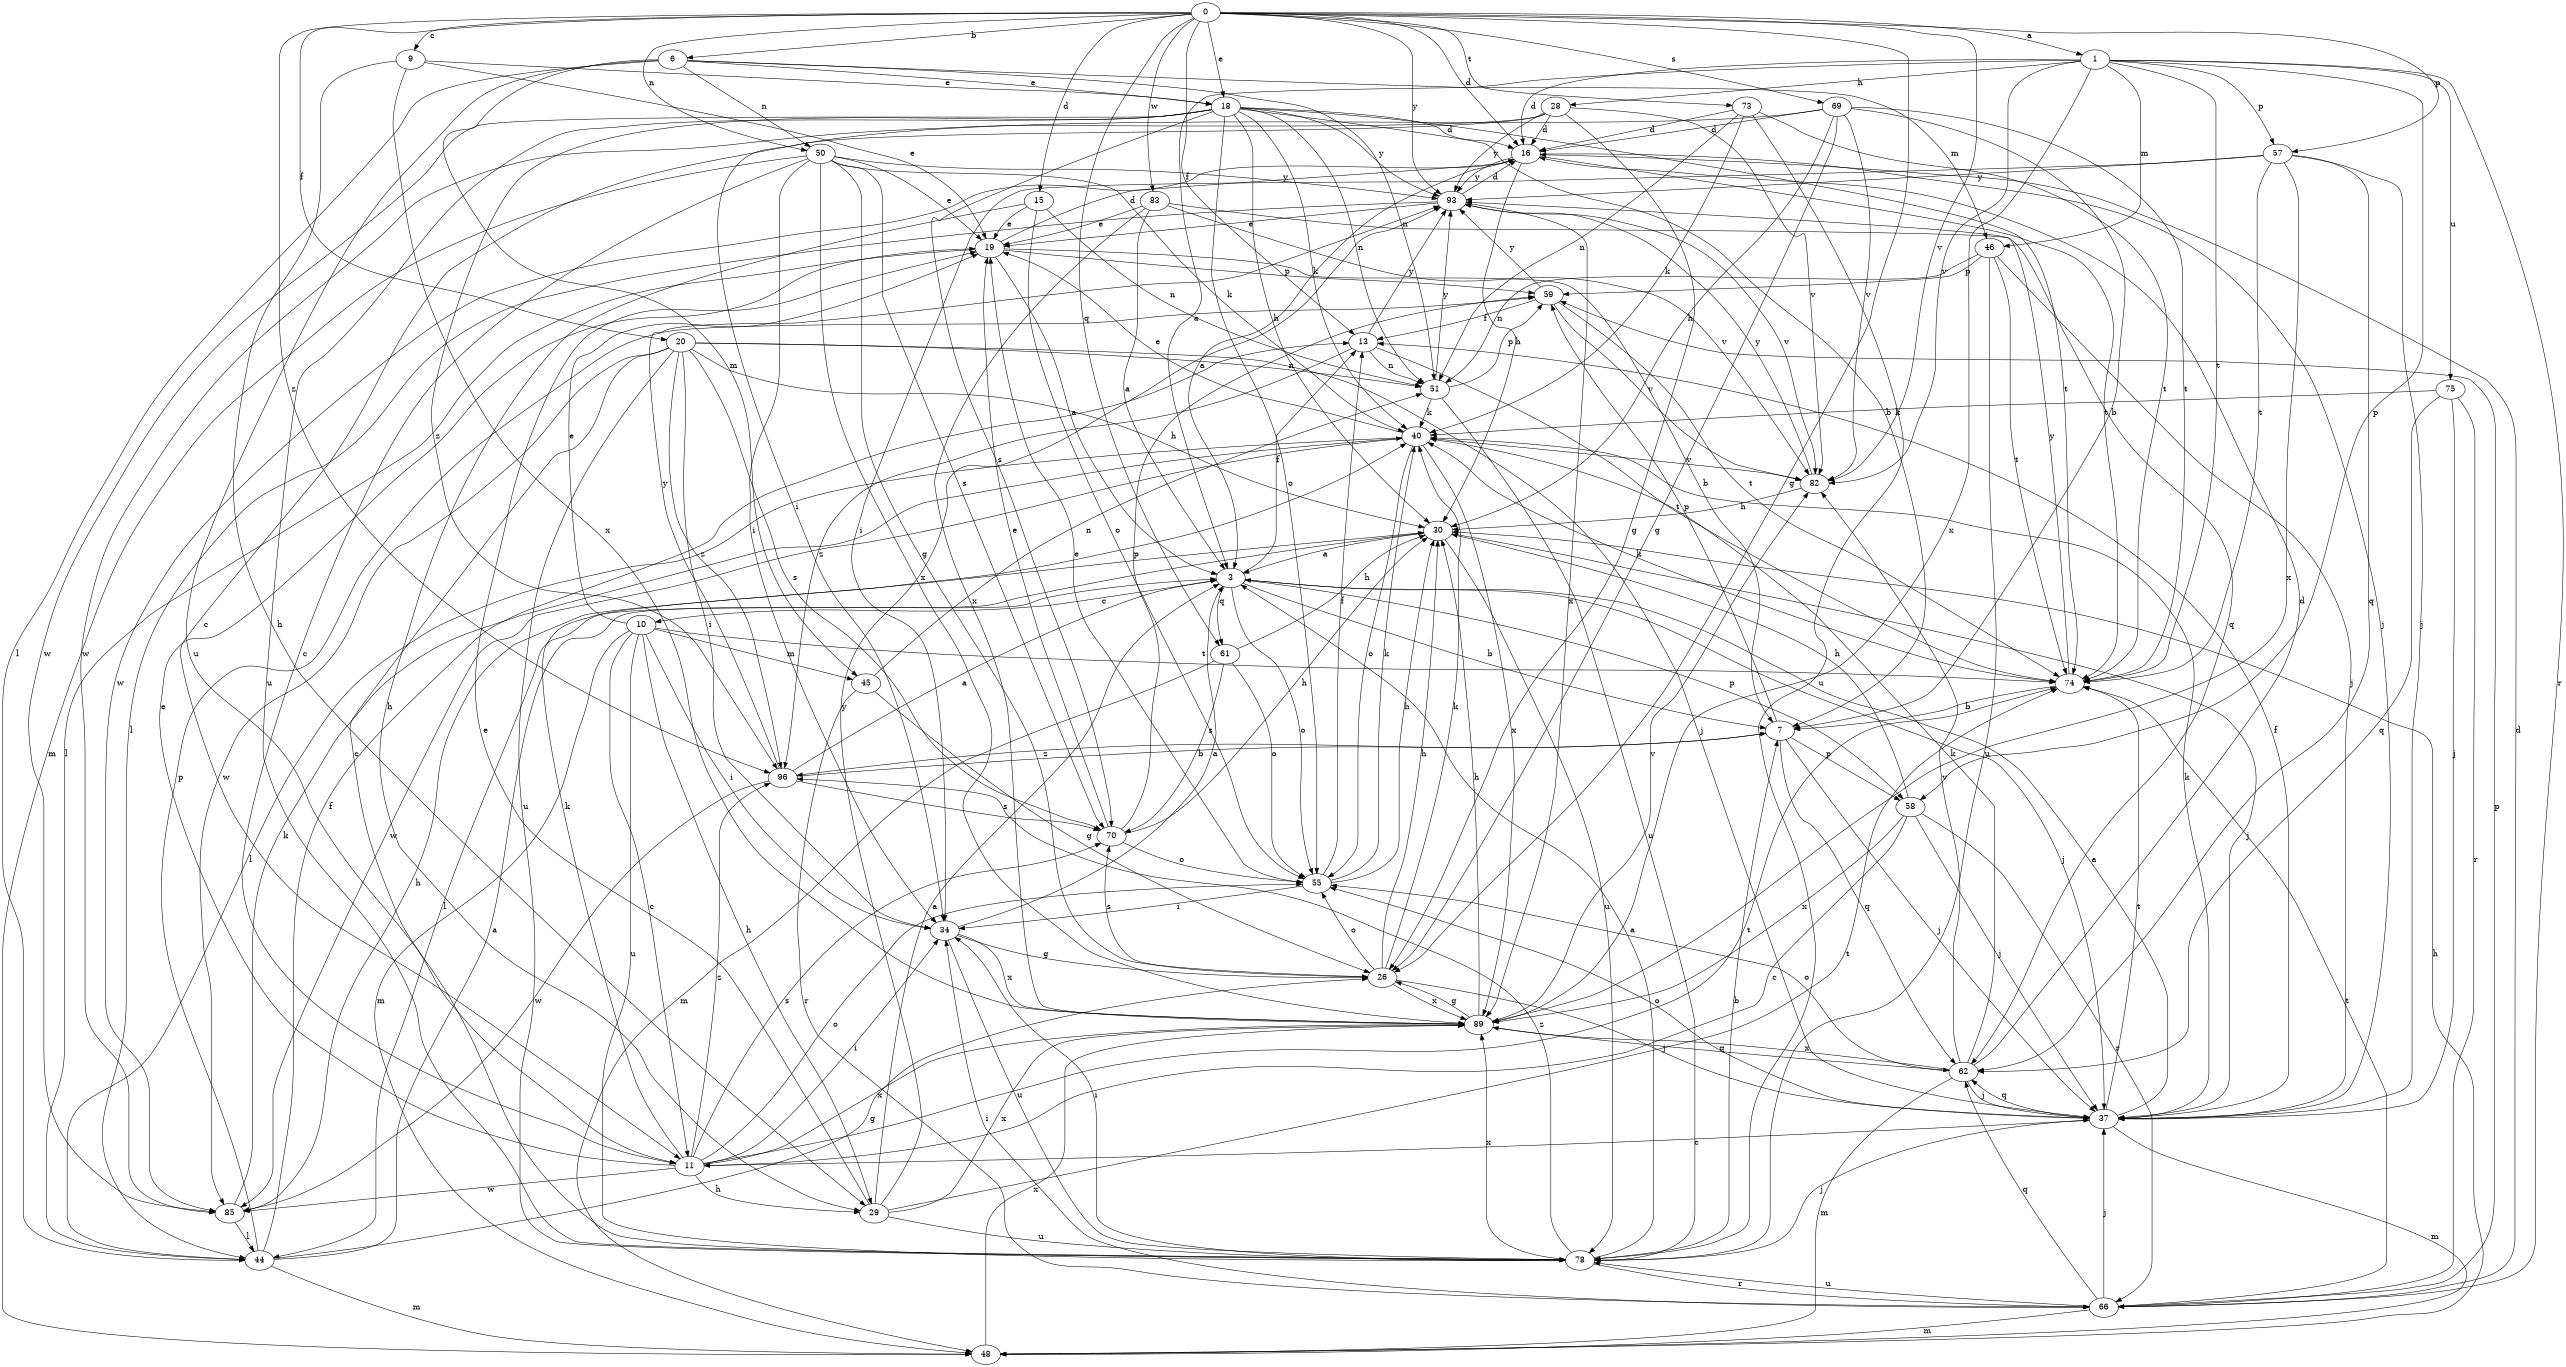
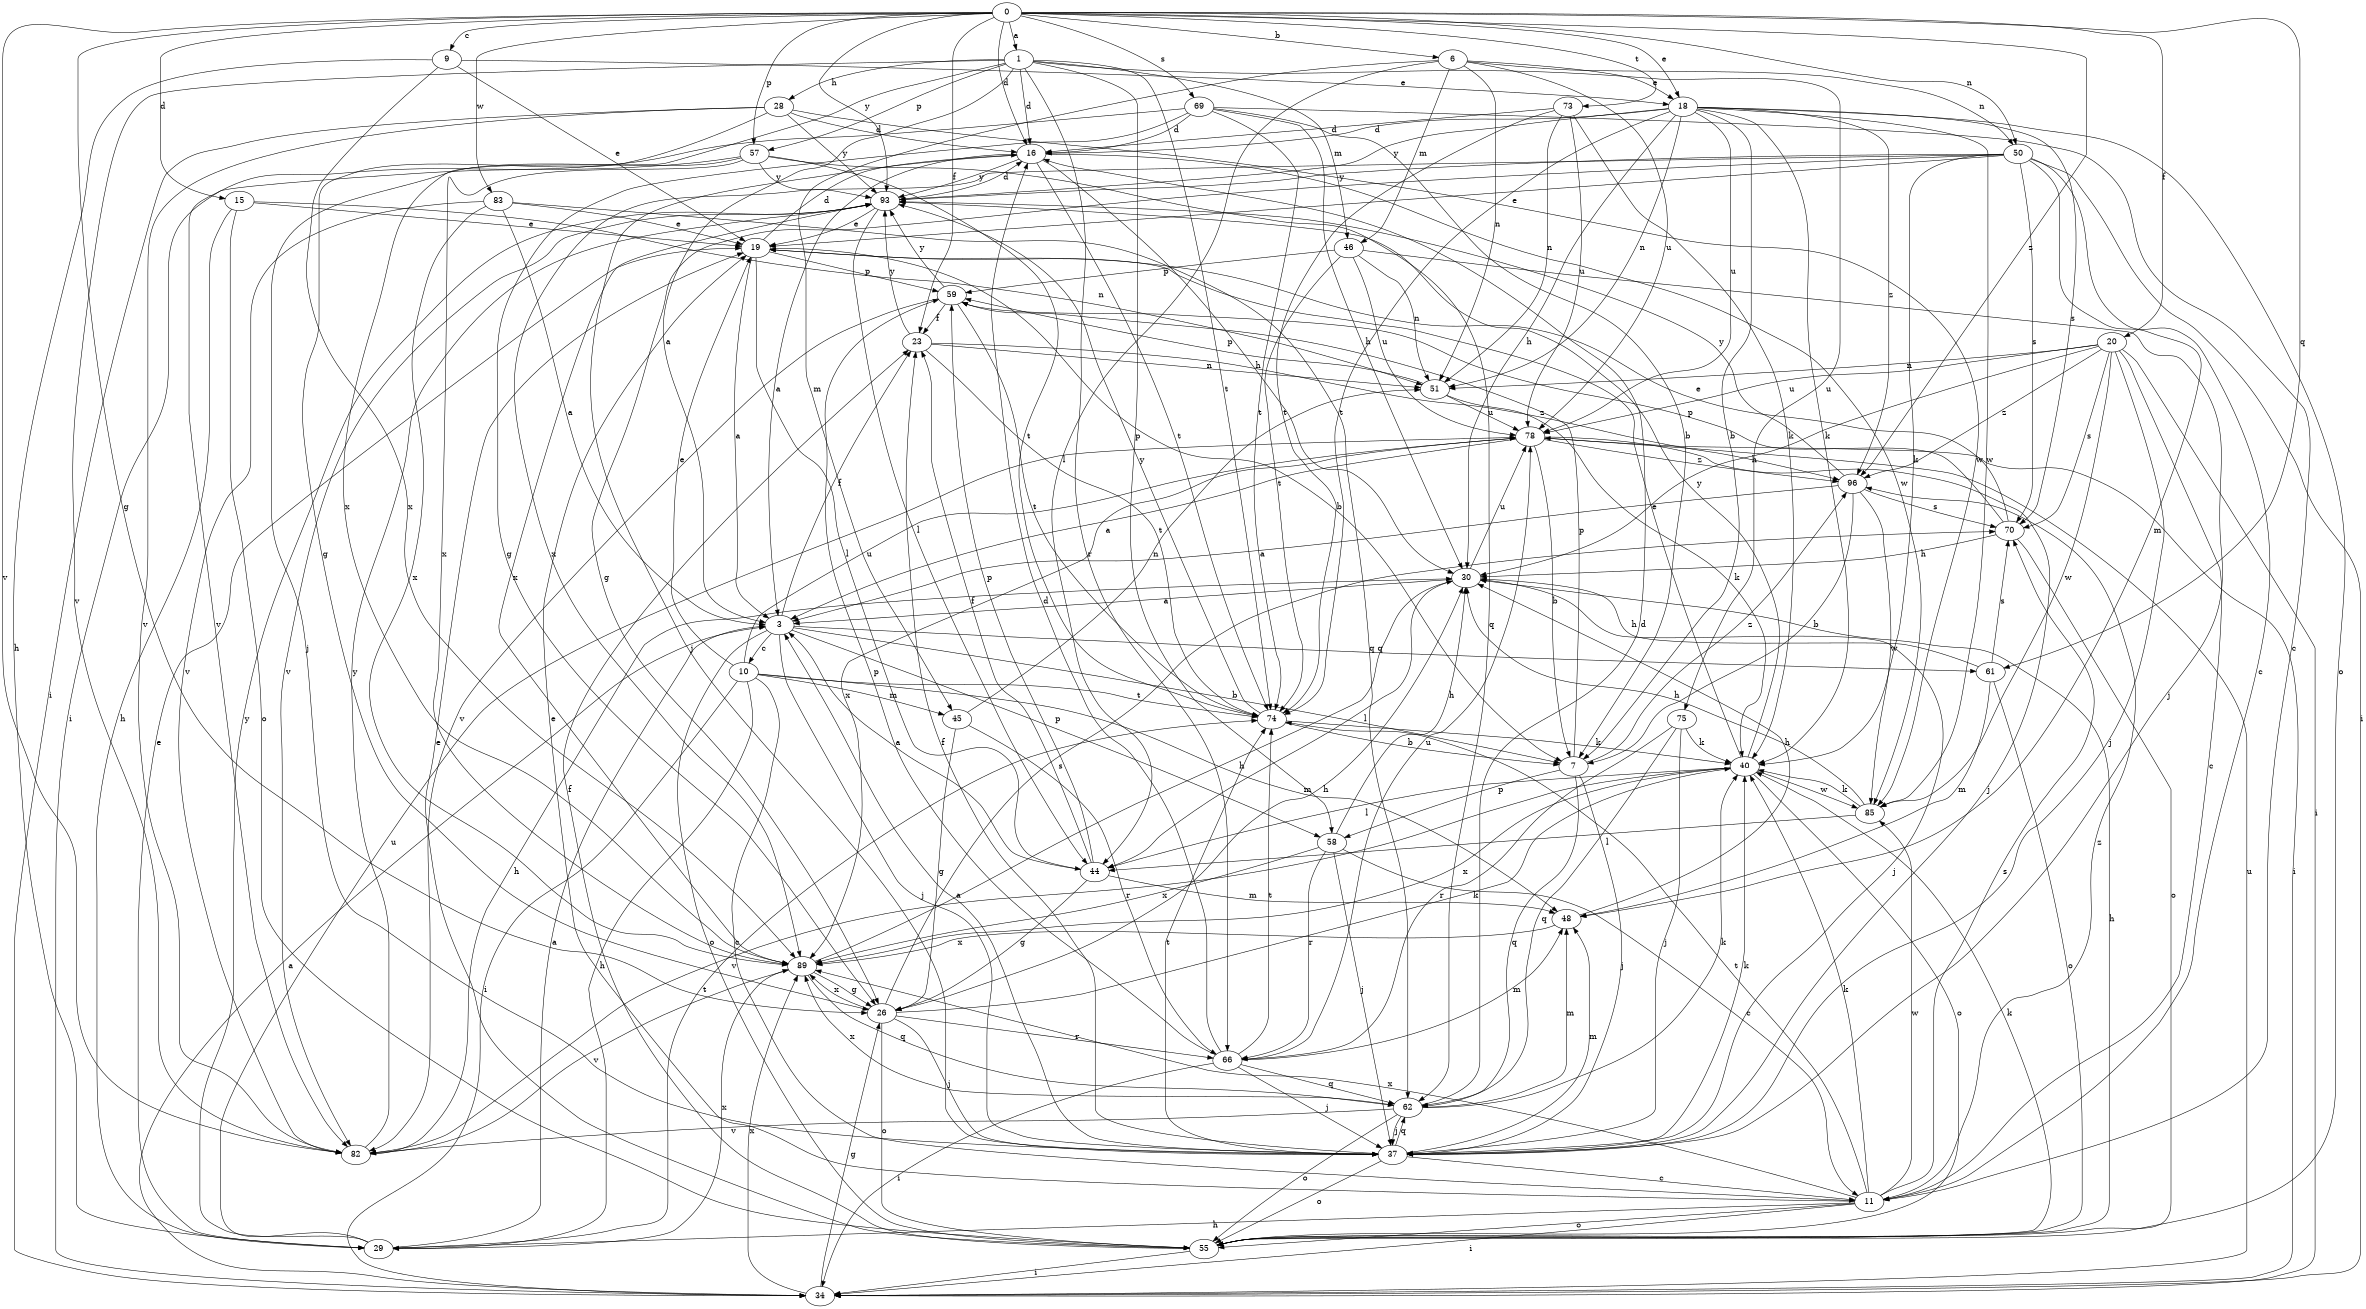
edge "51" -> "93": now "40" -> "93"
node "13": label "13" -> "23"
edge "78" -> "66": now "26" -> "66"
